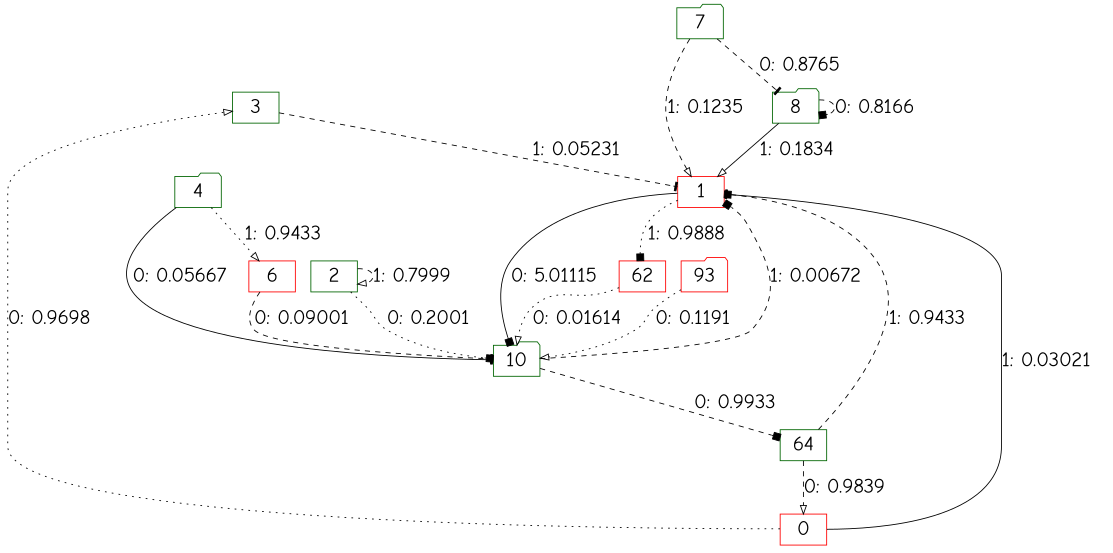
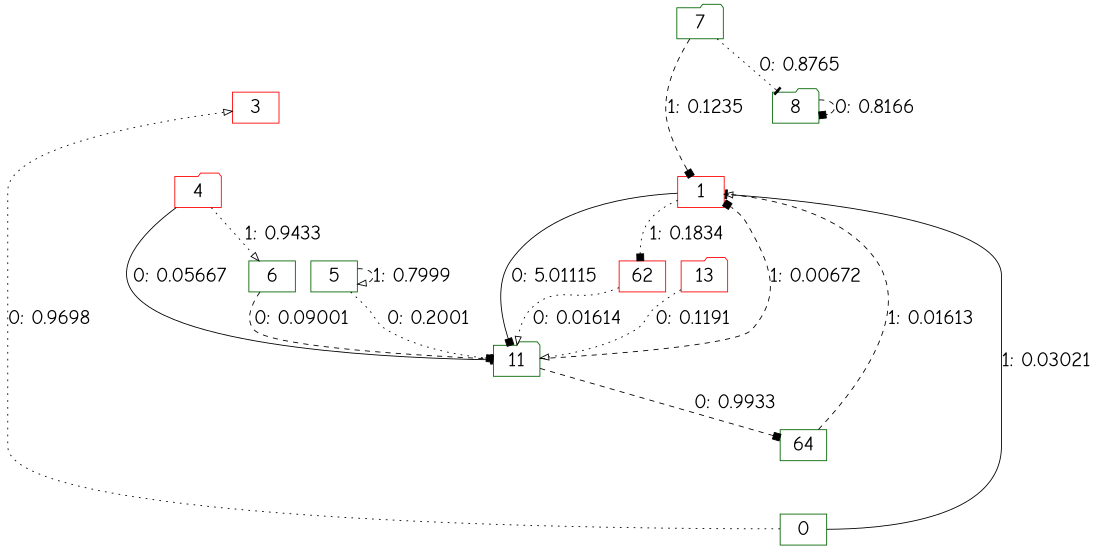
edge "7" -> "8": style dashed -> dotted
edge "7" -> "1": arrowhead onormal -> box
node "3": color darkgreen -> red
edge "8" -> "1": removed, label "1: 0.1834"
edge "3" -> "1": removed, label "1: 0.05231"
node "4": color darkgreen -> red
edge "1" -> "62": label "1: 0.9888   " -> "1: 0.1834   "
node "6": color red -> darkgreen
node "2": label "2" -> "5"
node "93": label "93" -> "13"
edge "64" -> "1": label "1: 0.9433   " -> "1: 0.01613  "
edge "0" -> "1": arrowhead box -> onormal
node "10": label "10" -> "11"
edge "64" -> "0": removed, label "0: 0.9839"
node "0": color red -> darkgreen
